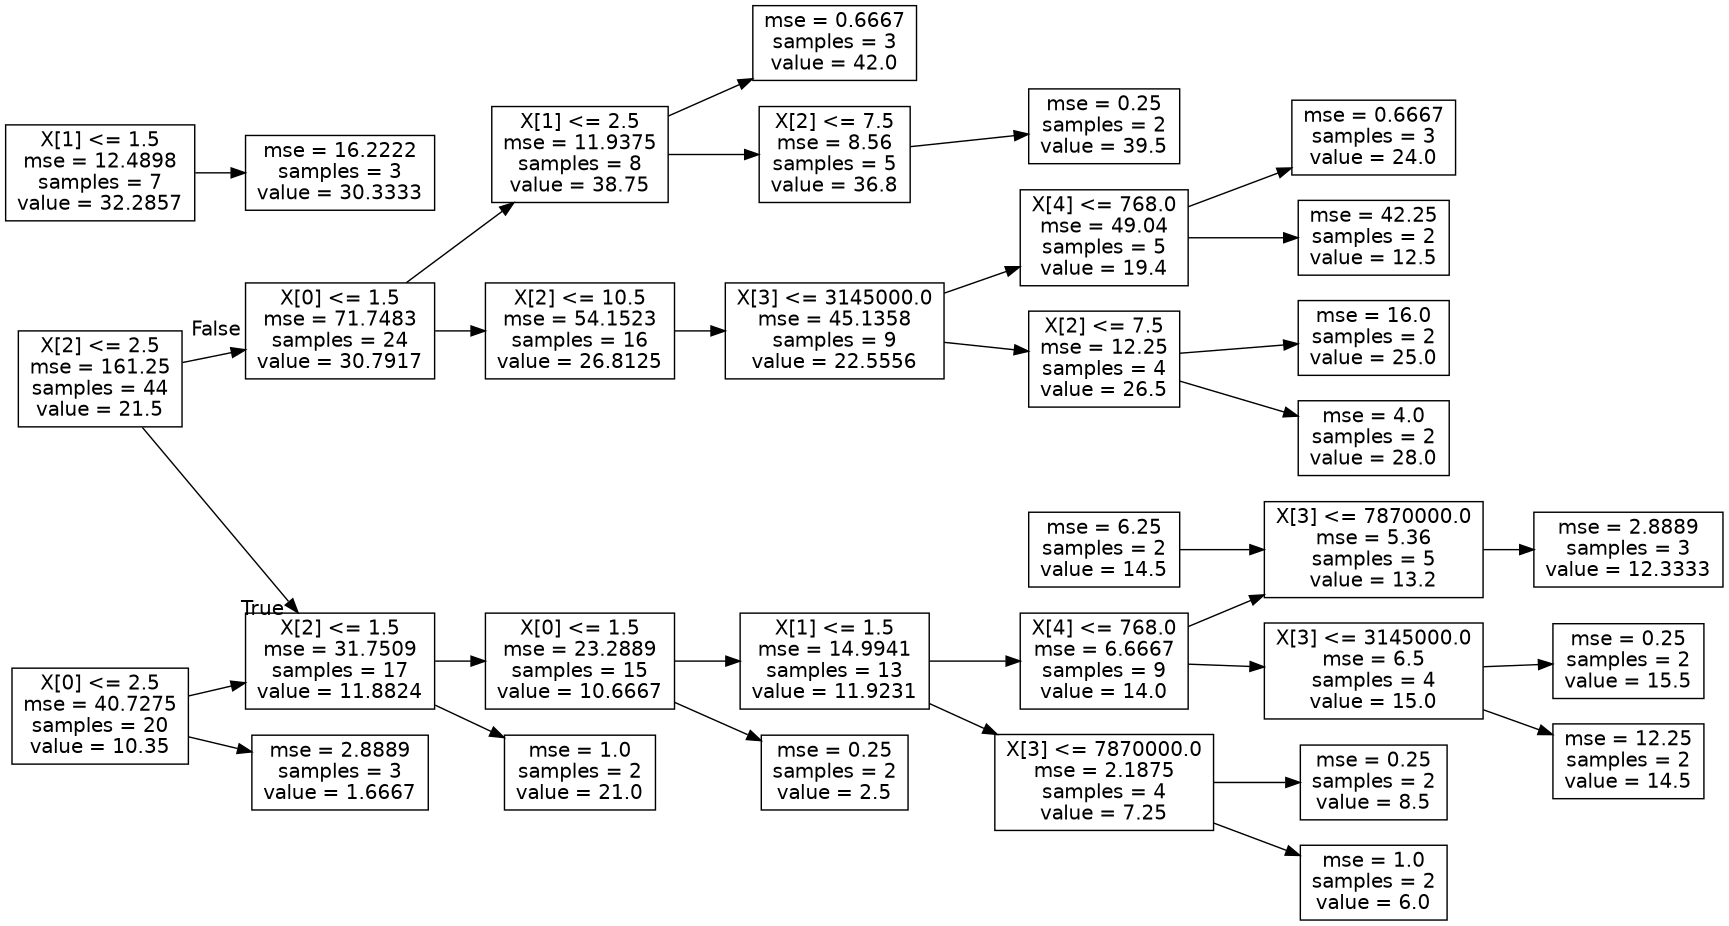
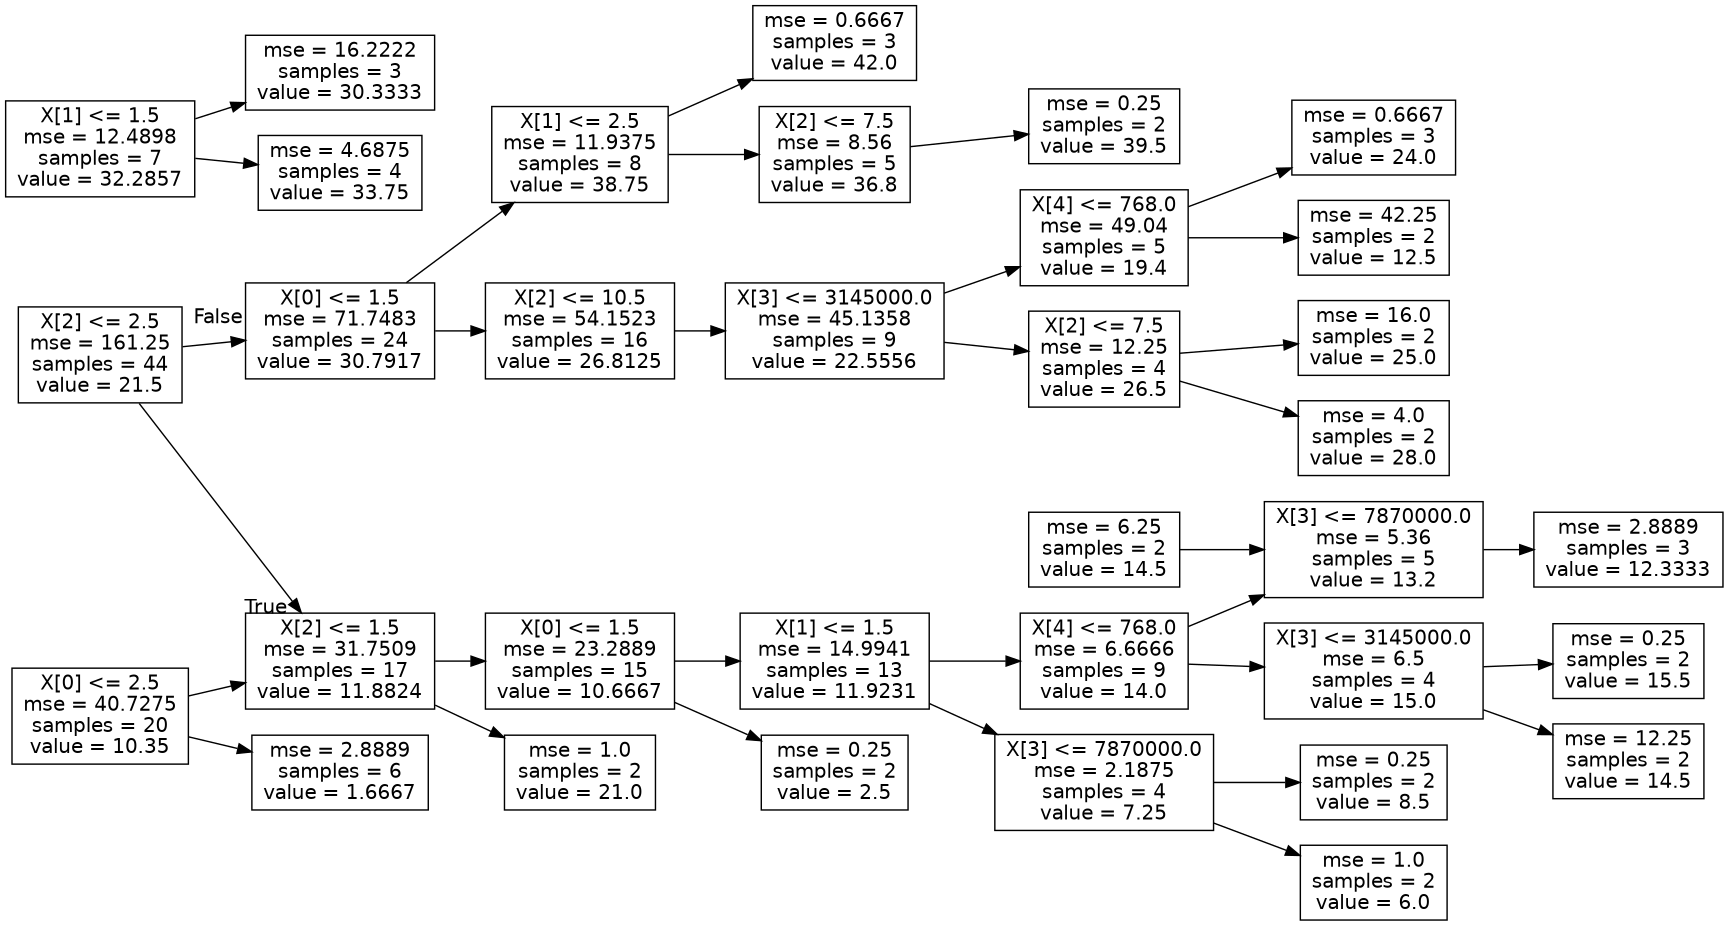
node "mse = 4.6875 samples = 4 value = 33.75": added
node "X[4] <= 768.0 mse = 6.6667 samples = 9 value = 14.0": label "X[4] <= 768.0 mse = 6.6667 samples = 9 value = 14.0" -> "X[4] <= 768.0 mse = 6.6666 samples = 9 value = 14.0"
node "mse = 2.8889 samples = 3 value = 1.6667": label "mse = 2.8889 samples = 3 value = 1.6667" -> "mse = 2.8889 samples = 6 value = 1.6667"
